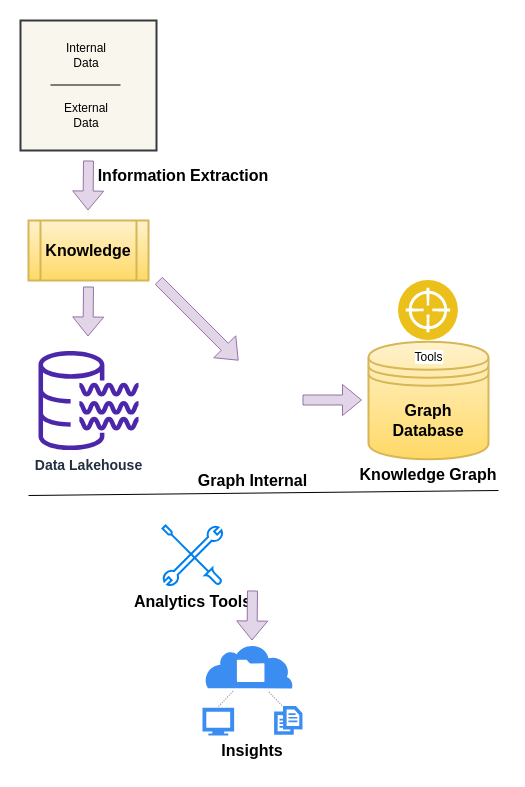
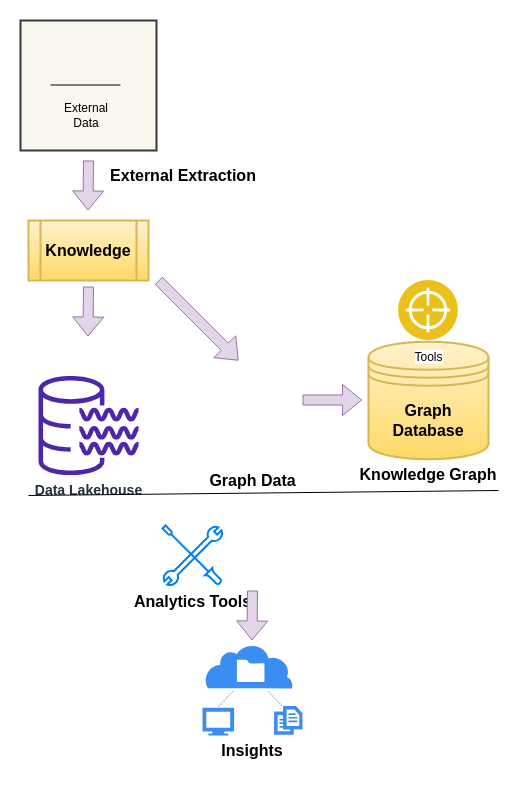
node "Internal Data": removed
node "Information Extraction": label "Information Extraction" -> "External Extraction"
node "Data Lakehouse": moved (89, 401) -> (89, 426)
node "Graph Internal": label "Graph Internal" -> "Graph Data"
